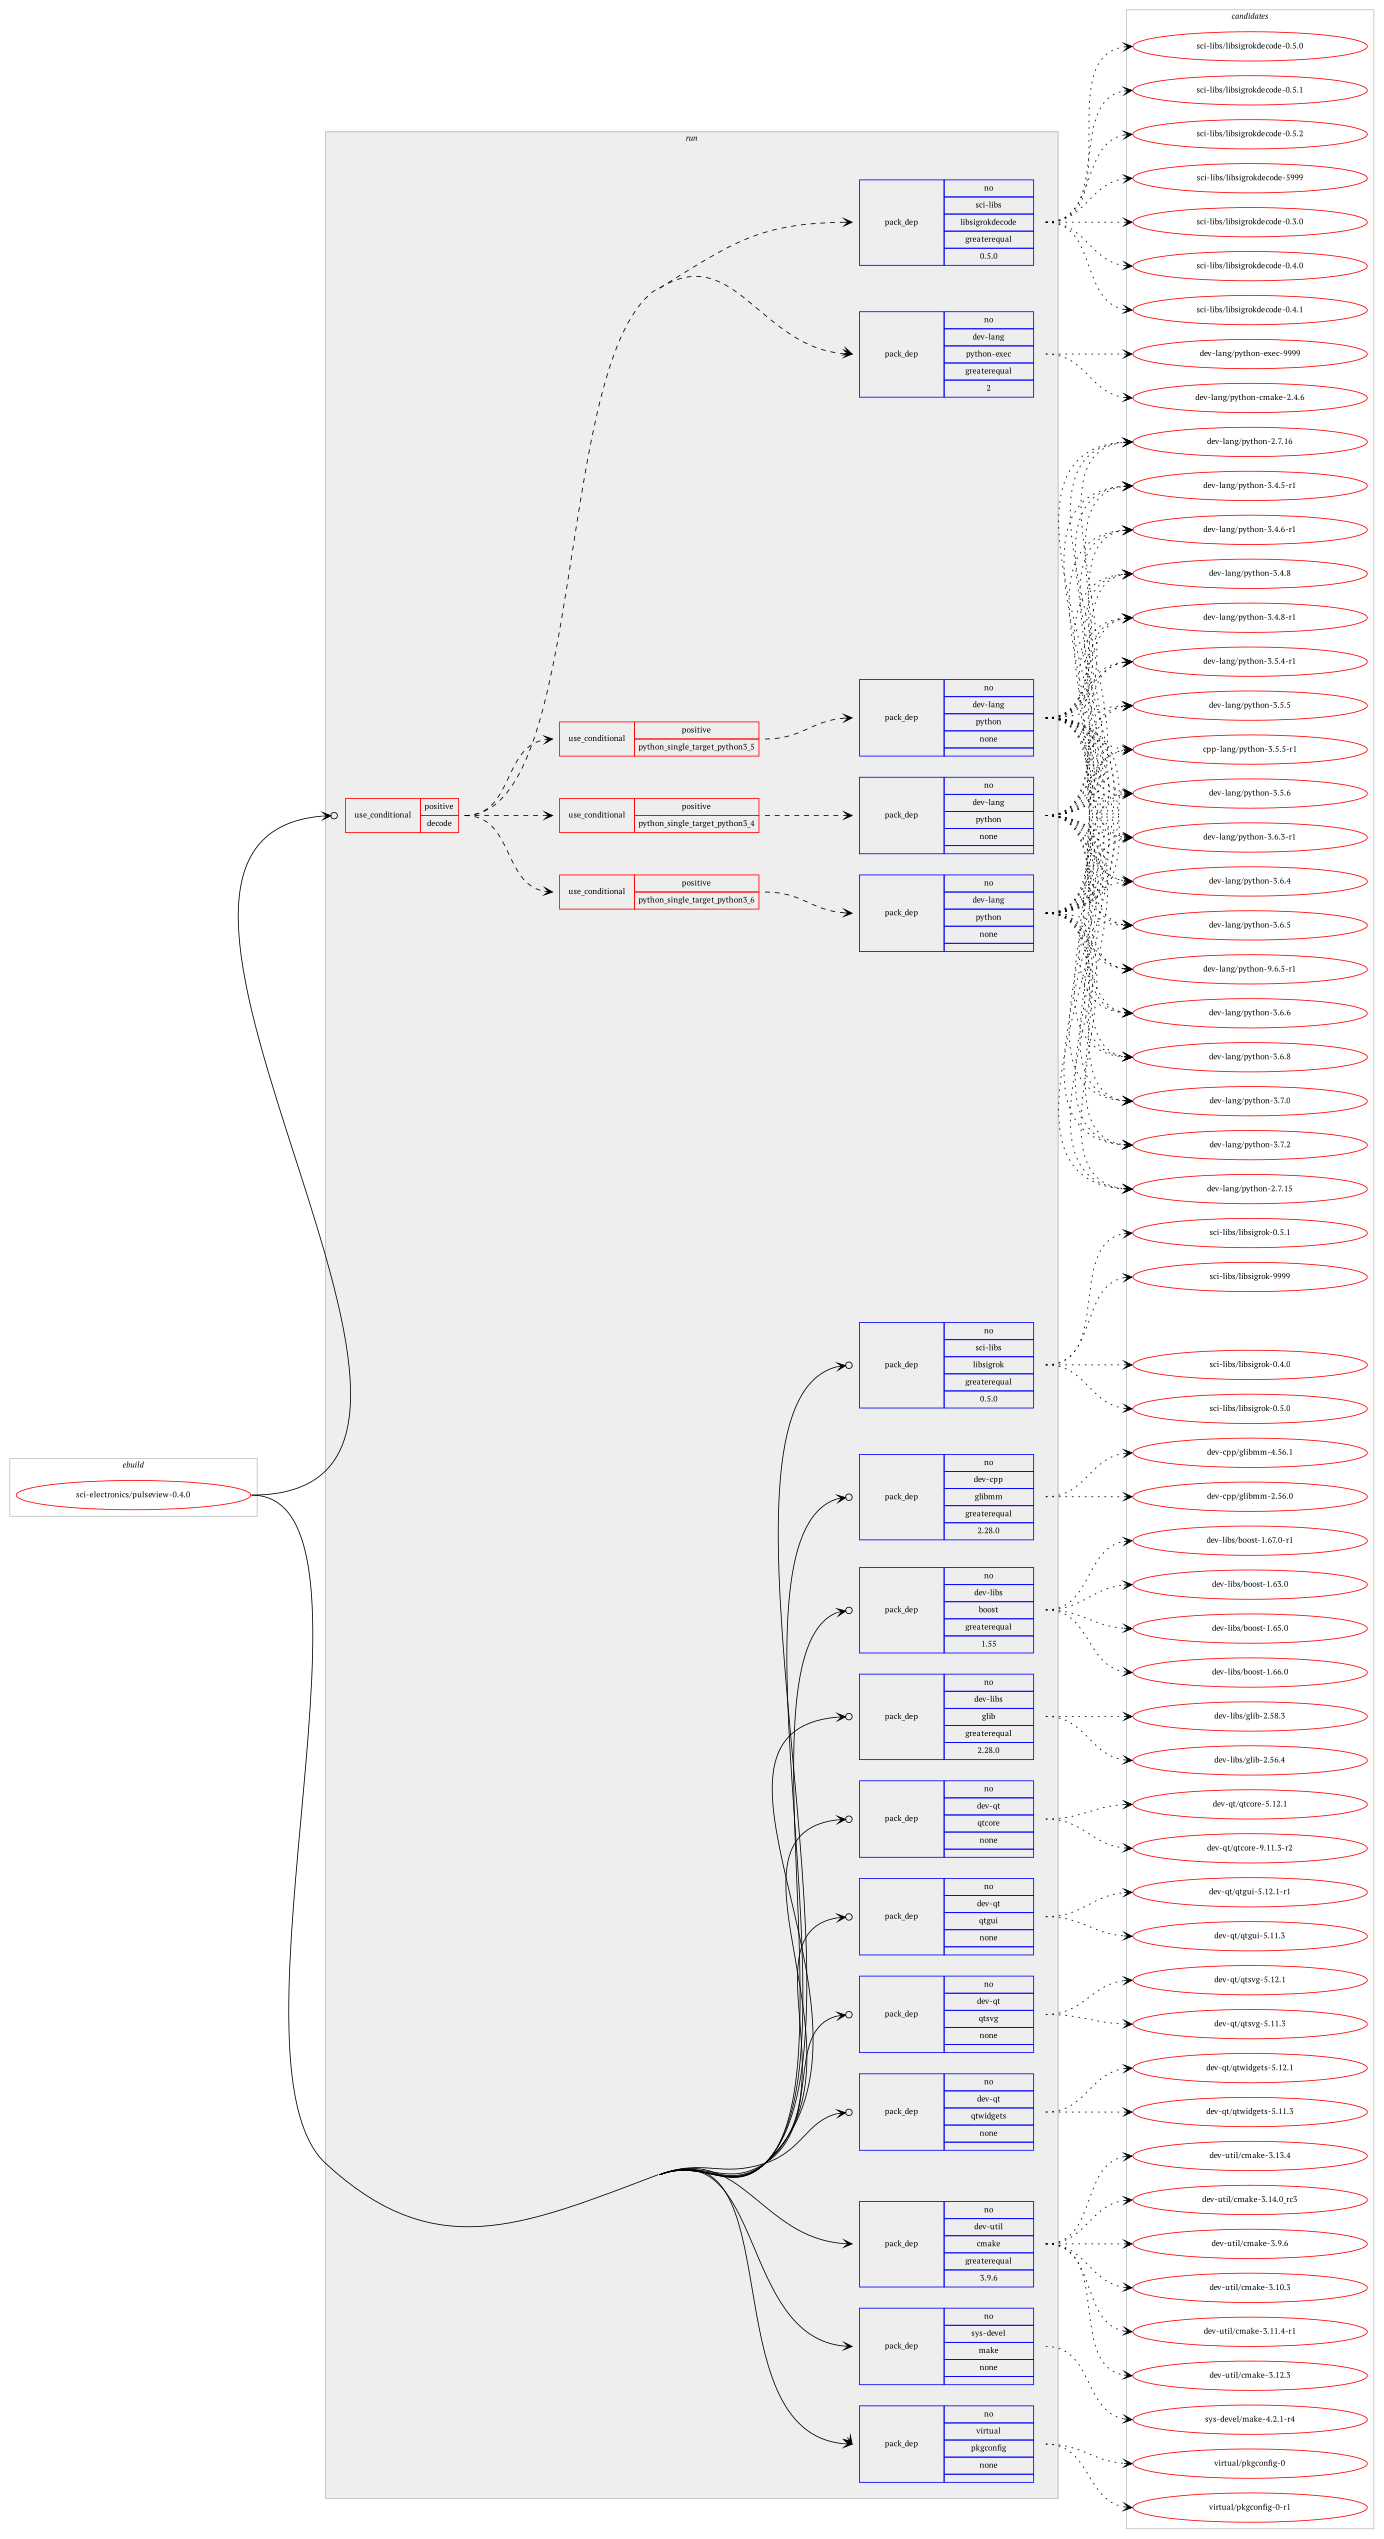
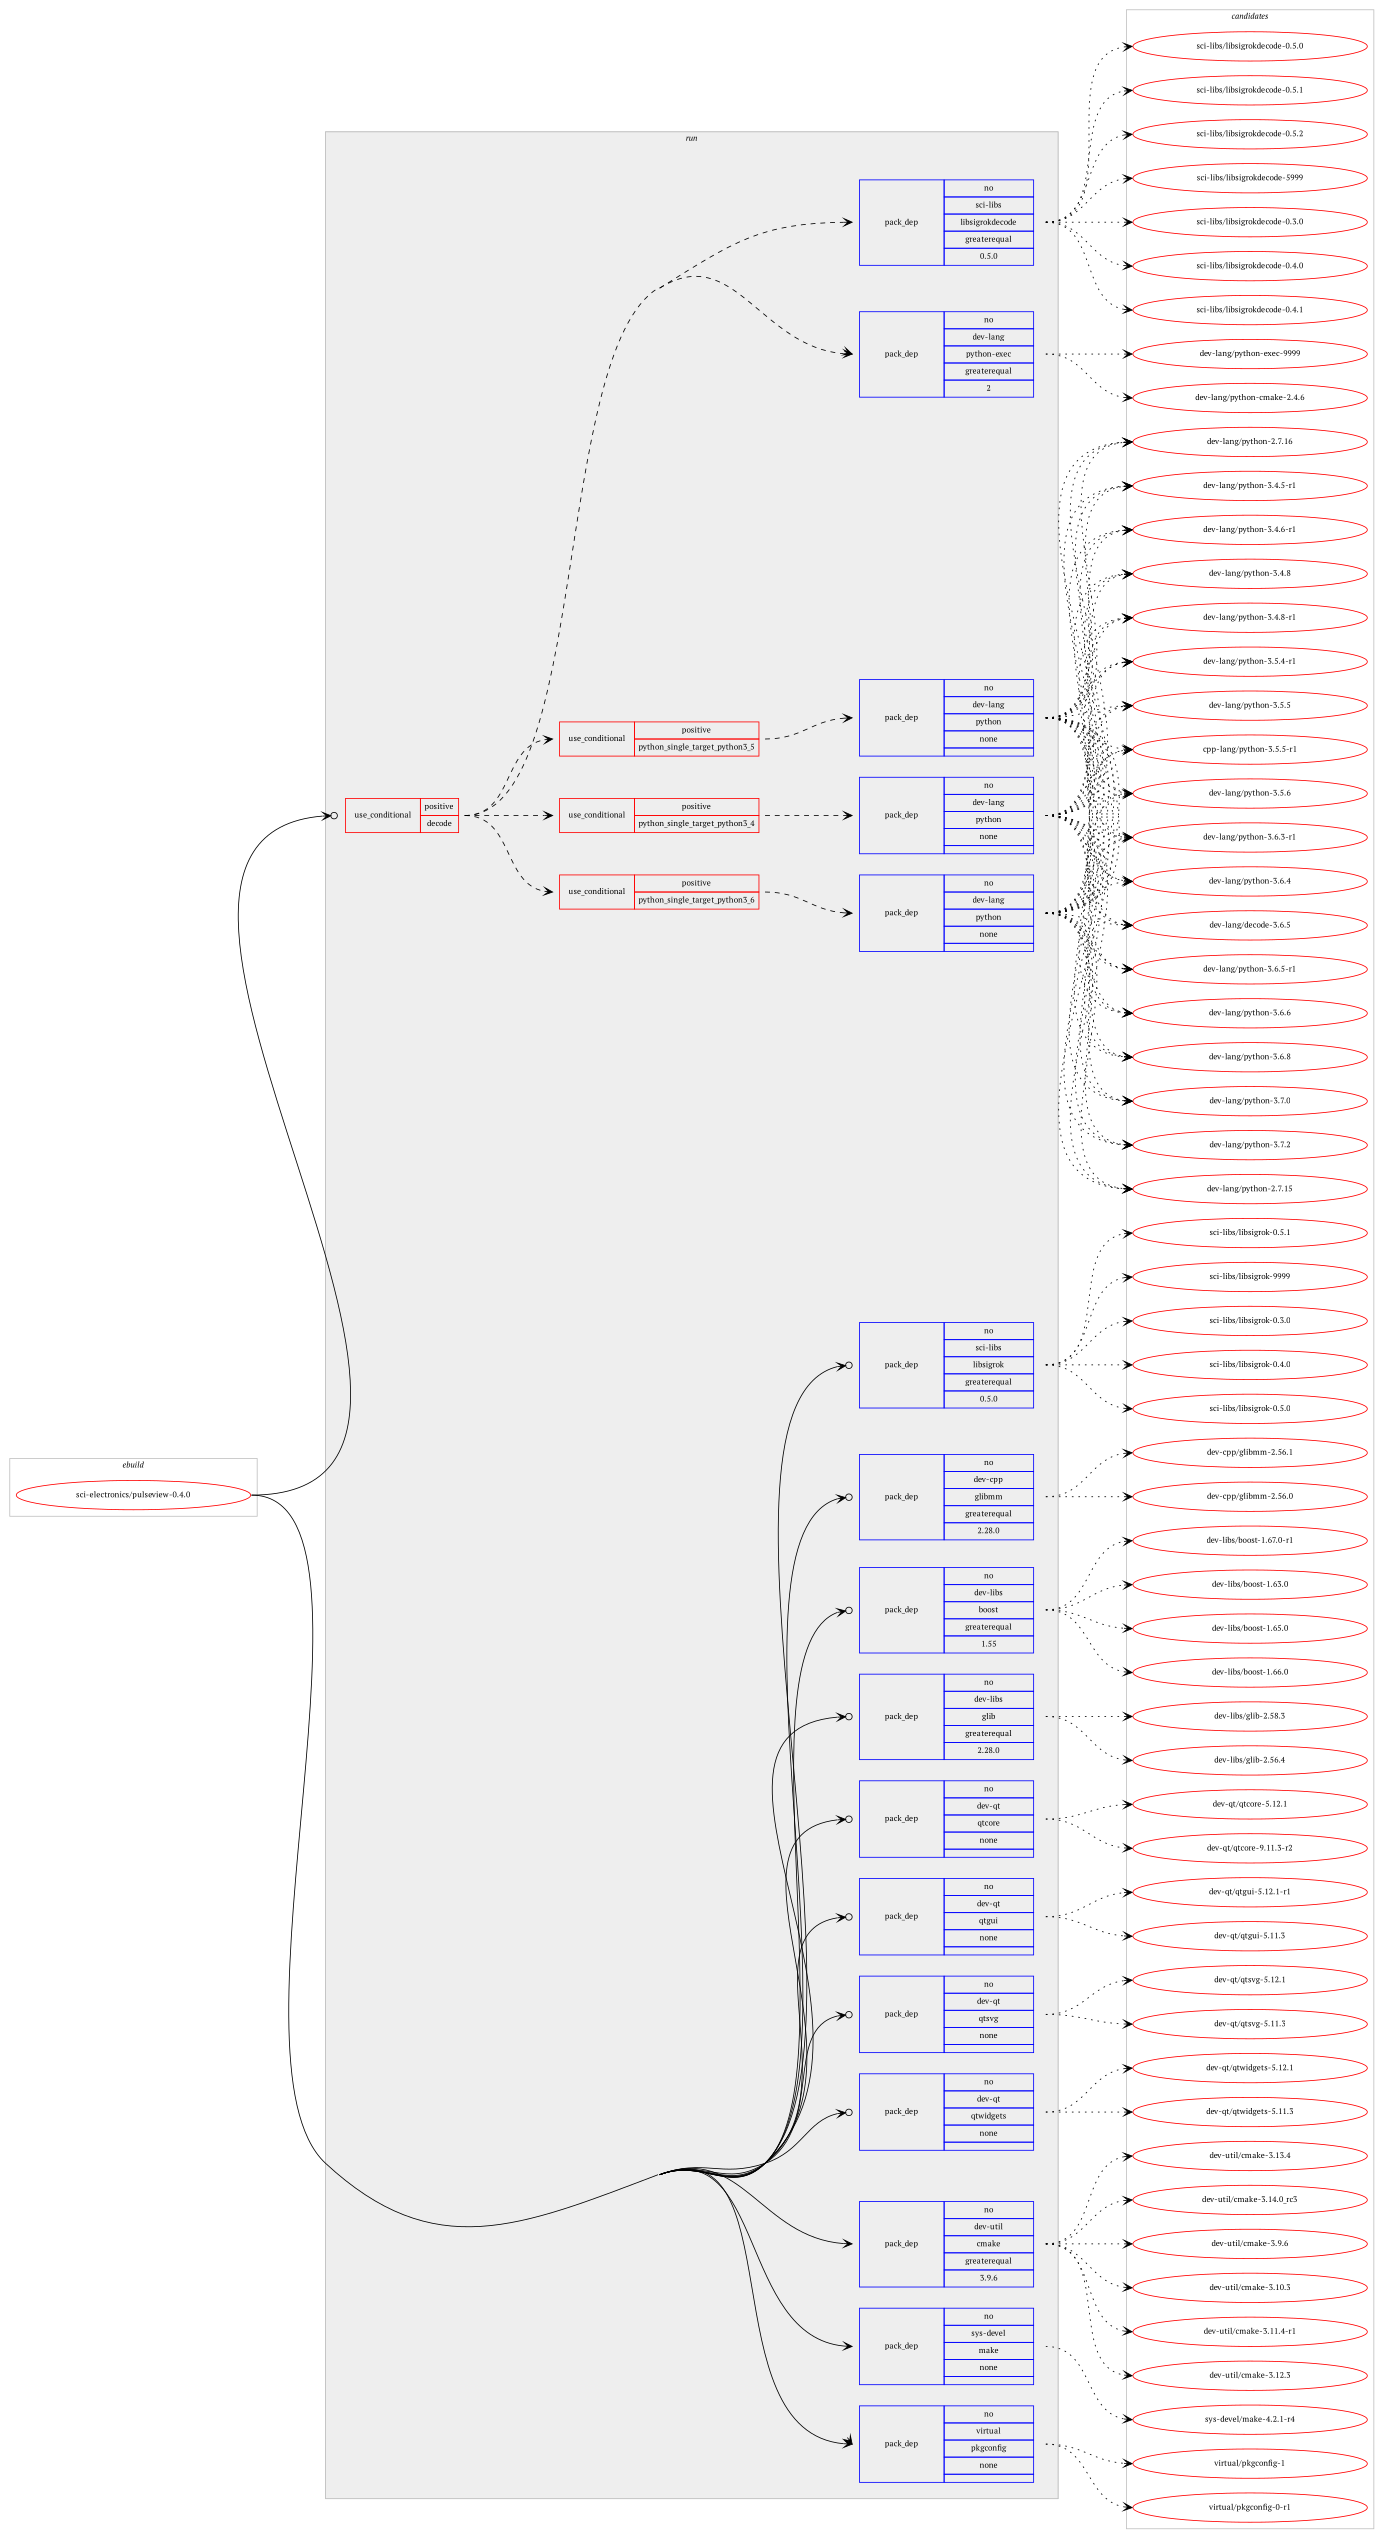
node "dev-lang/python-3.6.5": label "dev-lang/python-3.6.5" -> "dev-lang/decode-3.6.5"
node "dev-lang/python-9.6.5-r1": label "dev-lang/python-9.6.5-r1" -> "dev-lang/python-3.6.5-r1"
node "sci-libs/libsigrok-0.3.0": added
node "dev-cpp/glibmm-4.56.1": label "dev-cpp/glibmm-4.56.1" -> "dev-cpp/glibmm-2.56.1"
node "virtual/pkgconfig-0": label "virtual/pkgconfig-0" -> "virtual/pkgconfig-1"
